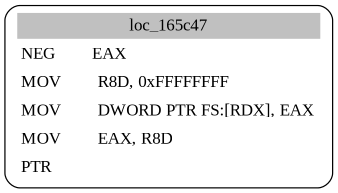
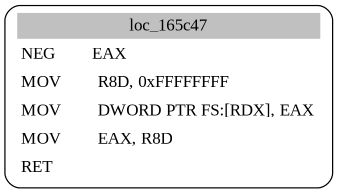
node "loc_165c47": text "PTR" -> "RET"
